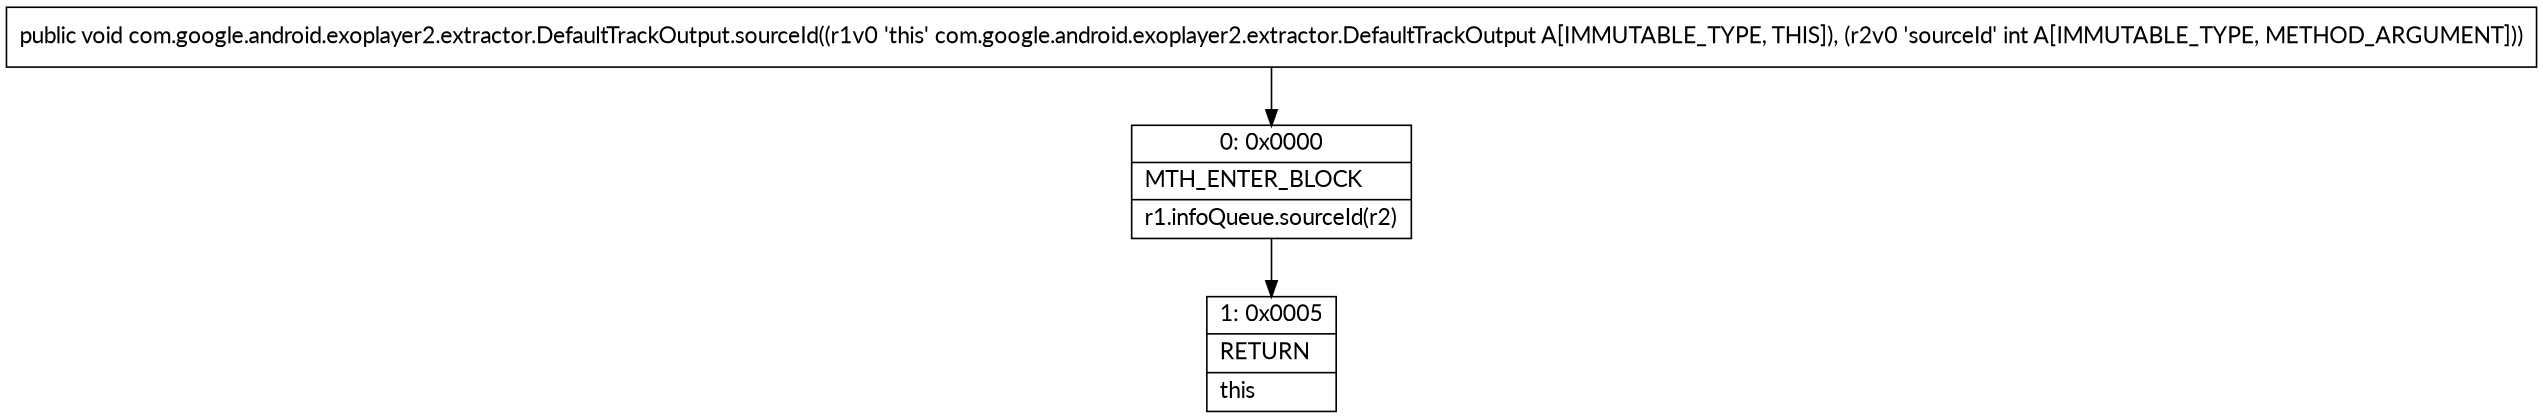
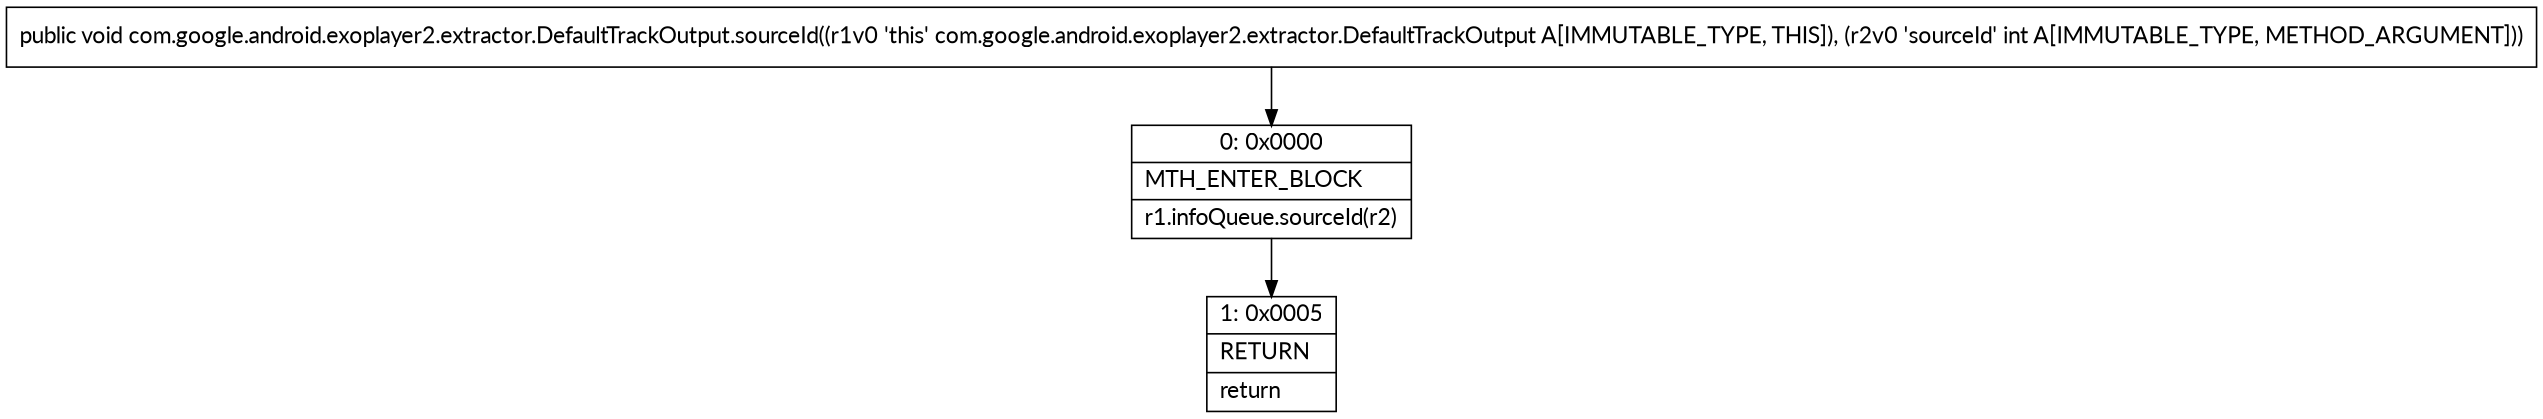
node "1: 0x0005": text "this" -> "return"
